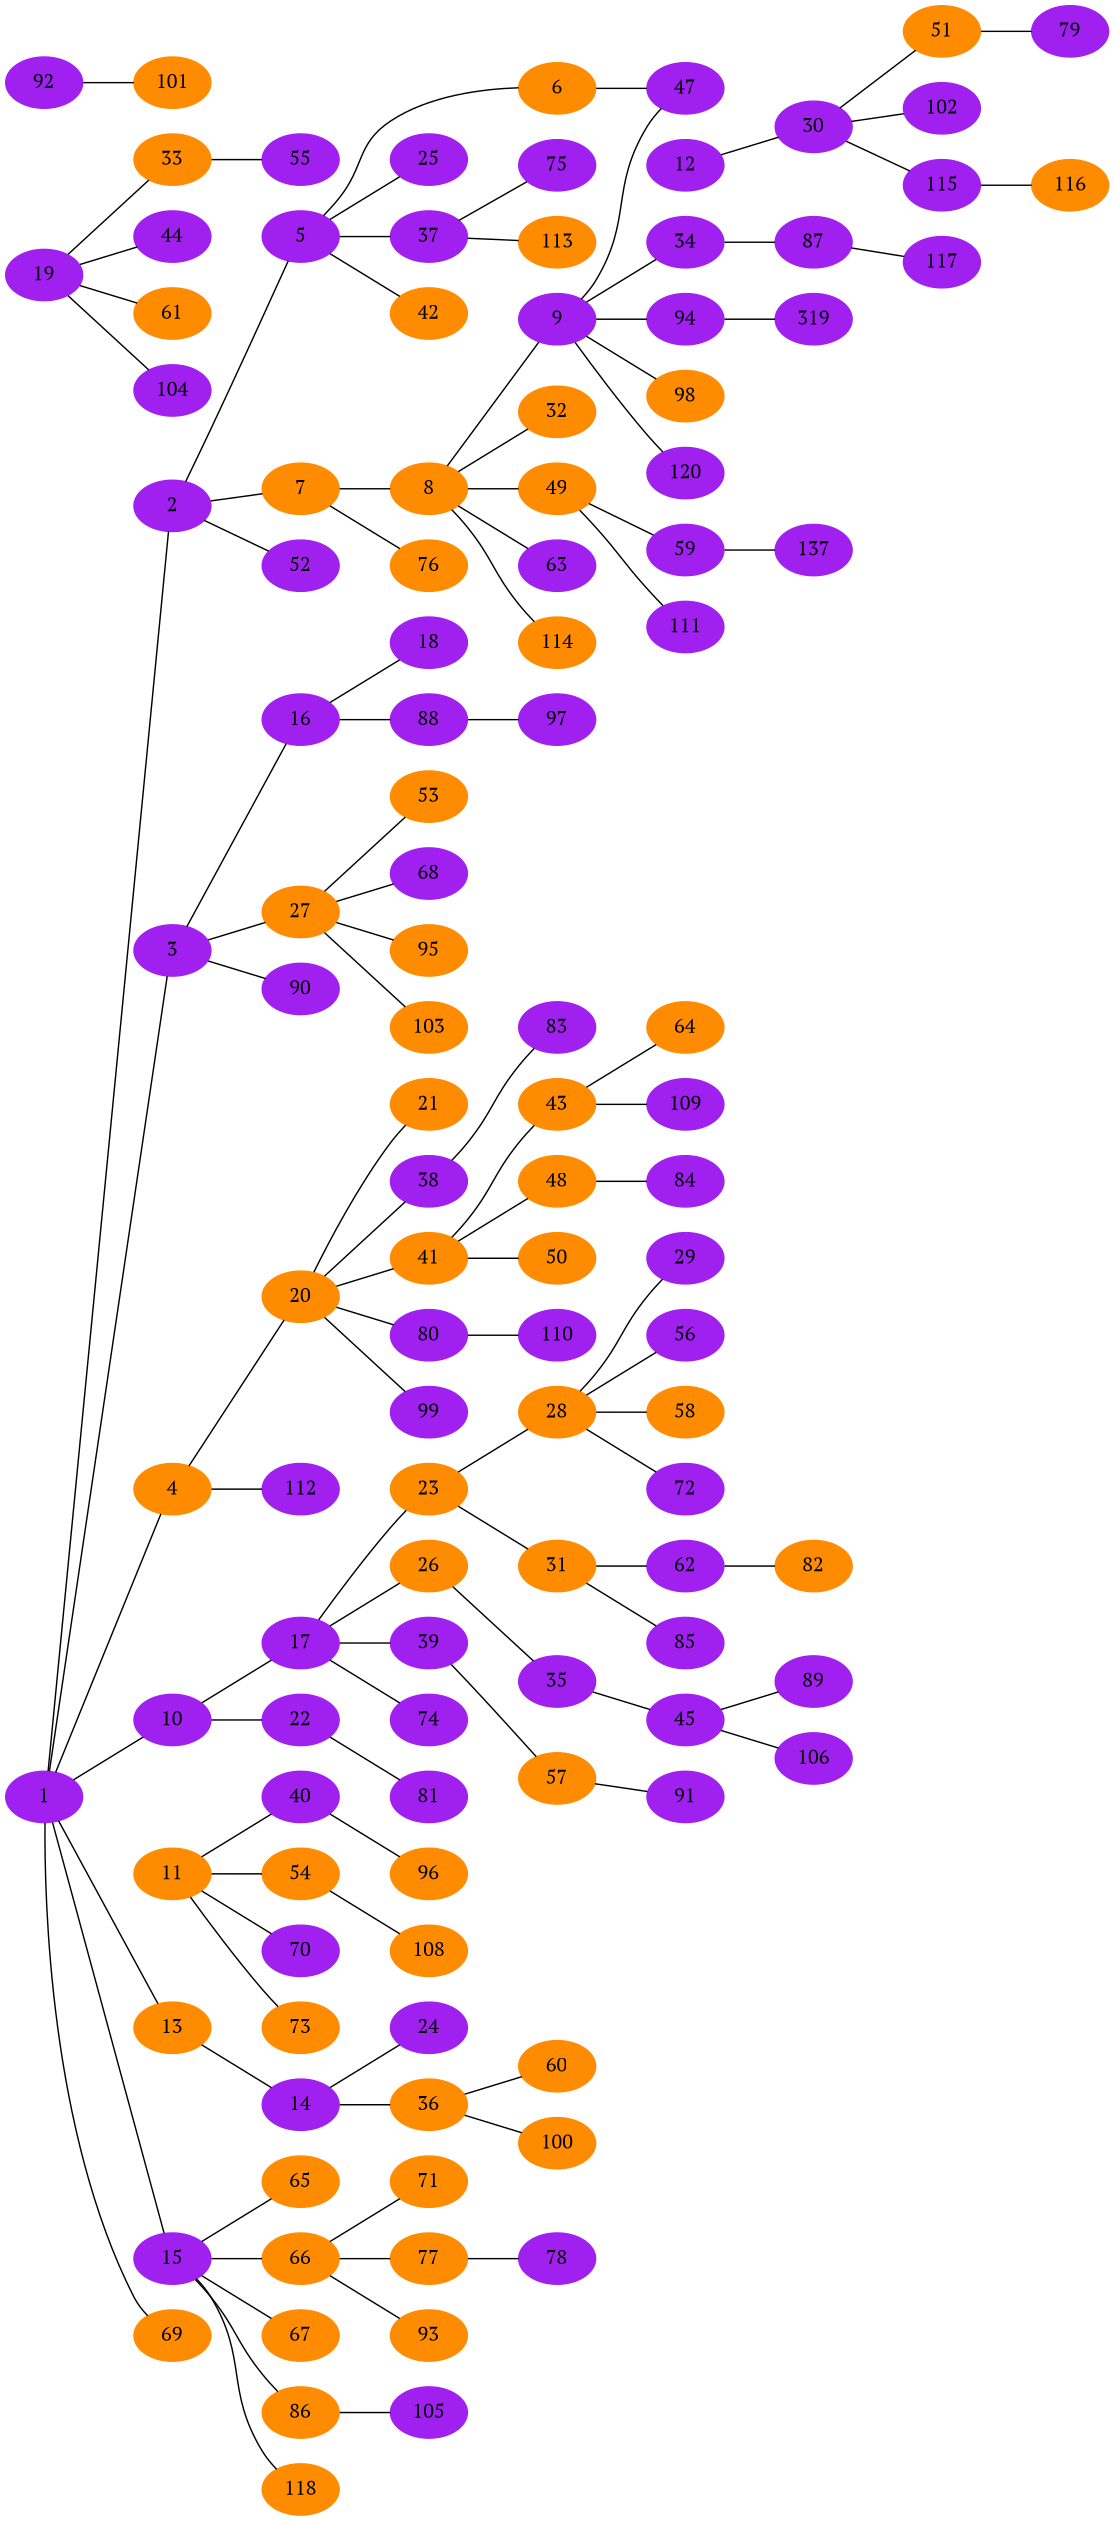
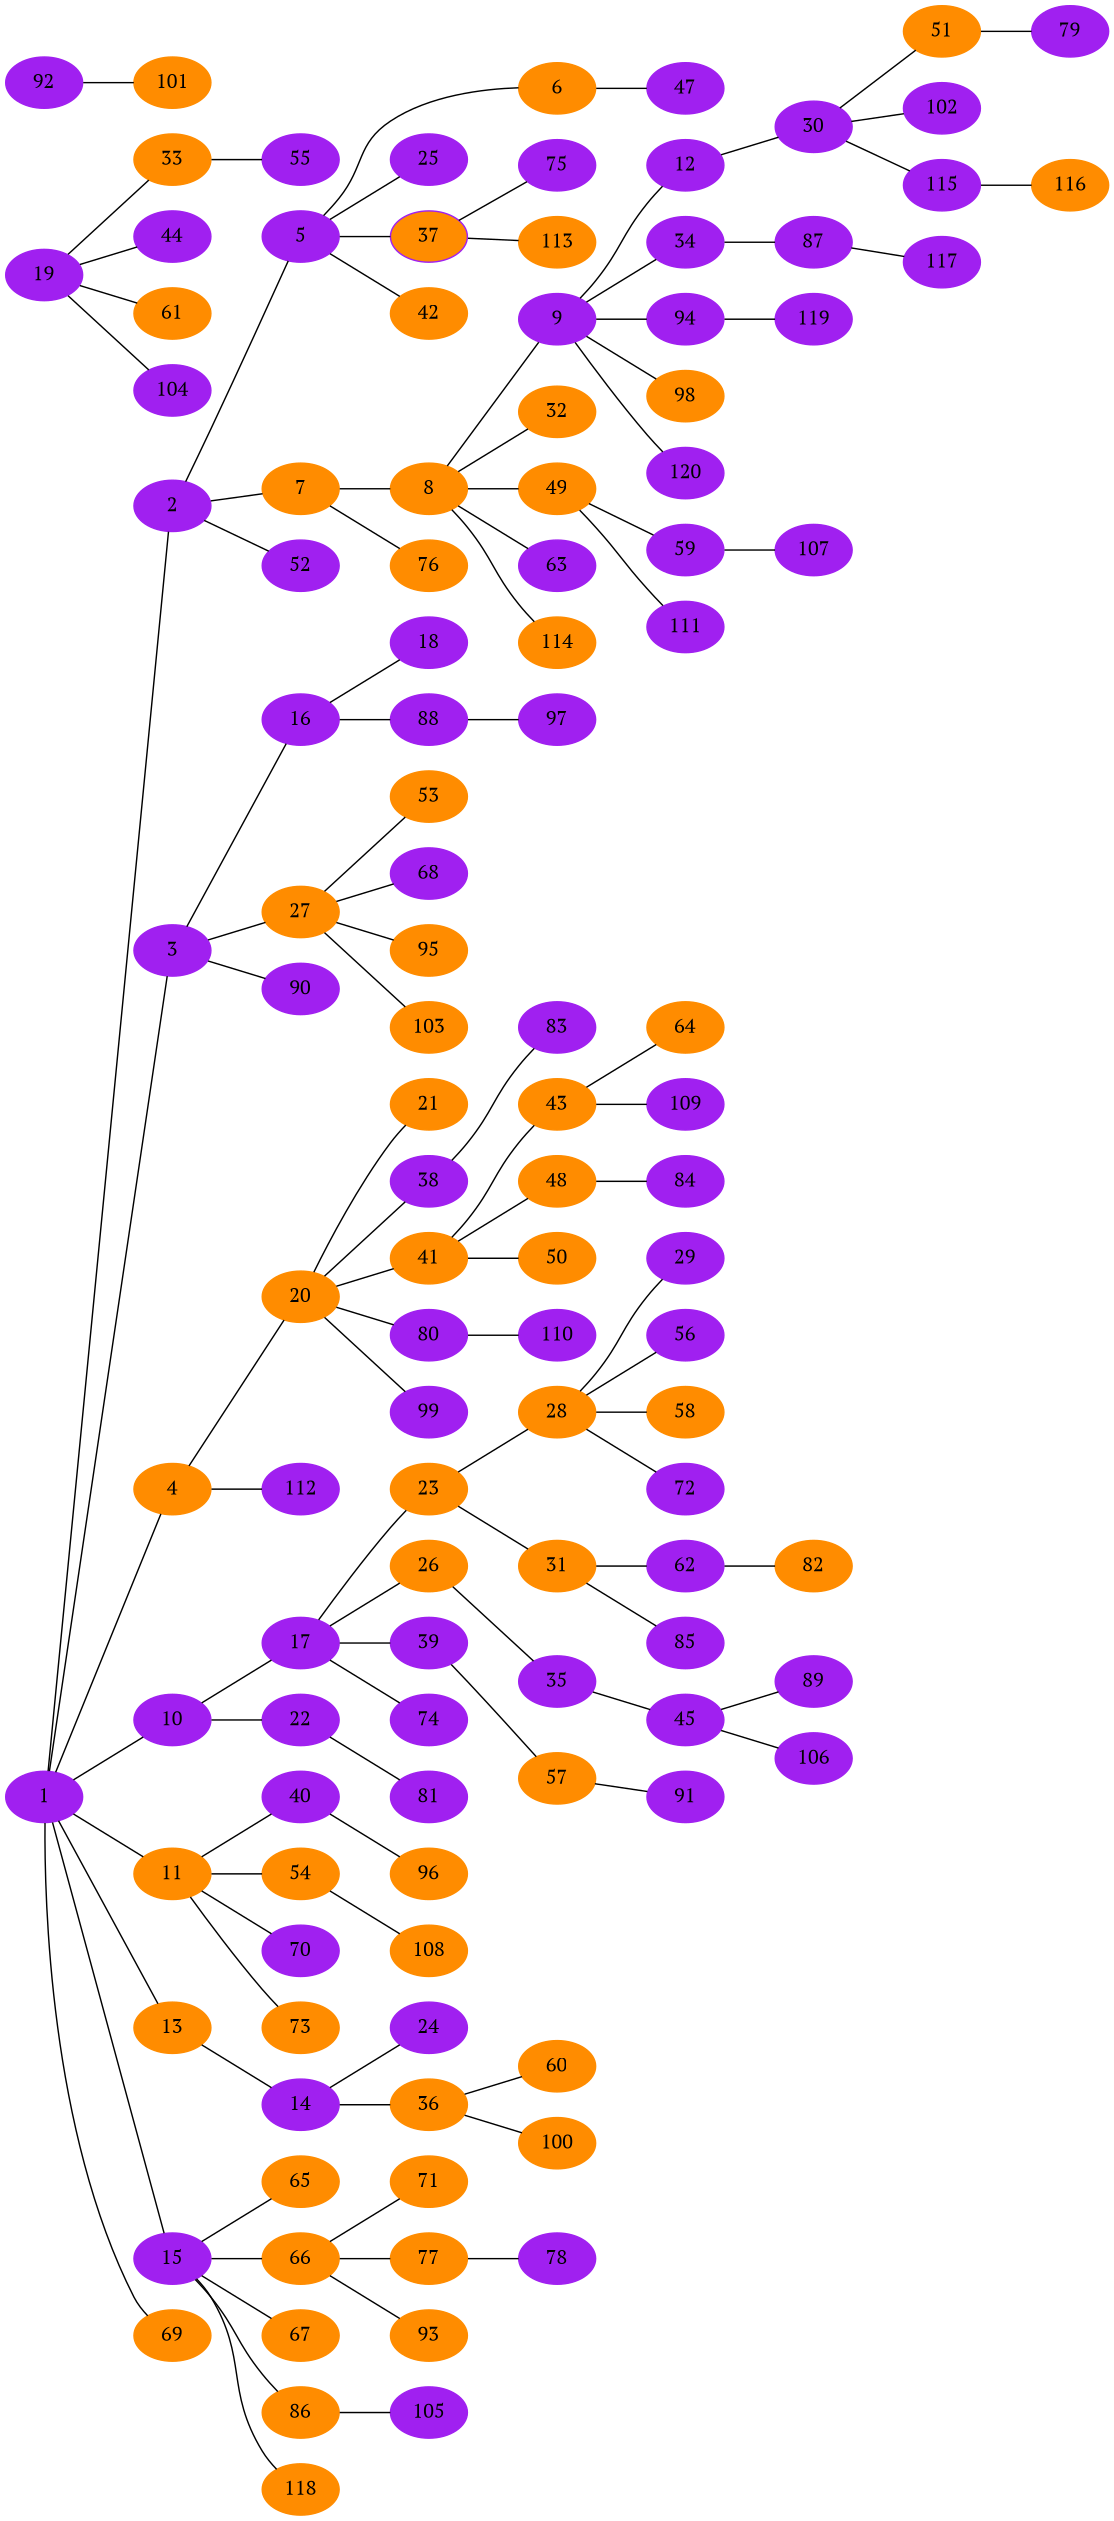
edge "47" -- "9": now "12" -- "9"
node "37": fillcolor purple -> darkorange
node "319": label "319" -> "119"
node "137": label "137" -> "107"
edge "1" -- "11": added
